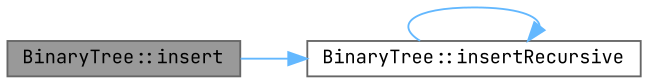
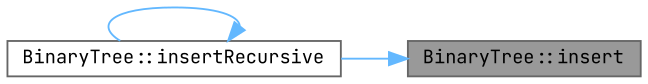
edge "BinaryTree::insert" -> "BinaryTree::insertRecursive": reversed
